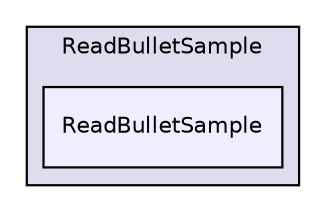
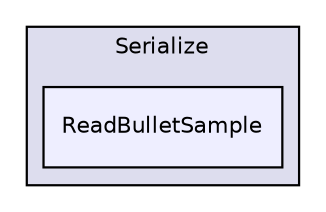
cluster "ReadBulletSample": label "ReadBulletSample" -> "Serialize"
